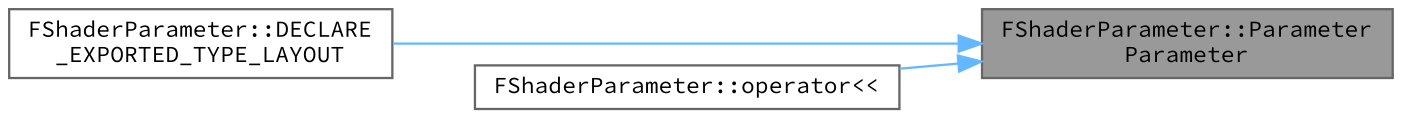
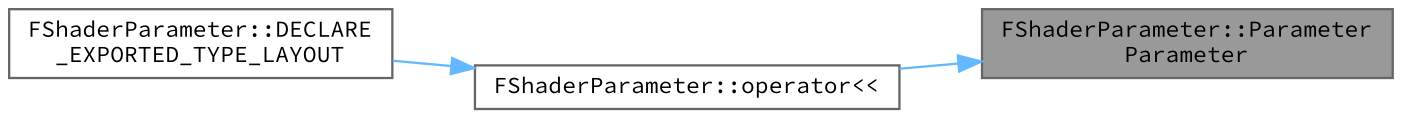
edge "FShaderParameter::DECLARE _EXPORTED_TYPE_LAYOUT" -> "FShaderParameter::Parameter Parameter": now "FShaderParameter::DECLARE _EXPORTED_TYPE_LAYOUT" -> "FShaderParameter::operator<<"
